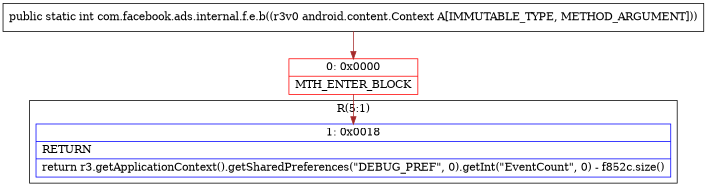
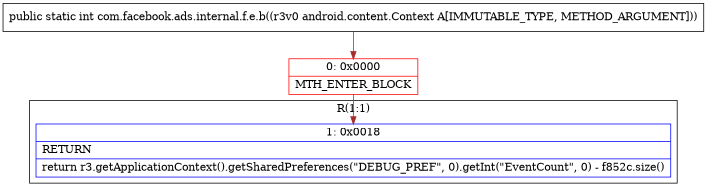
cluster "R(5:1)": label "R(5:1)" -> "R(1:1)"
